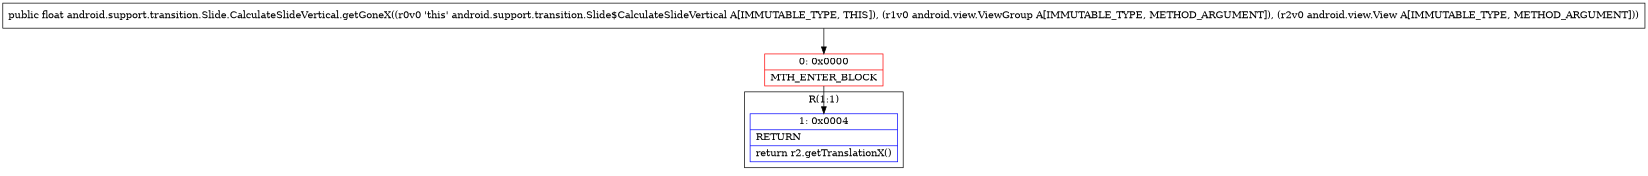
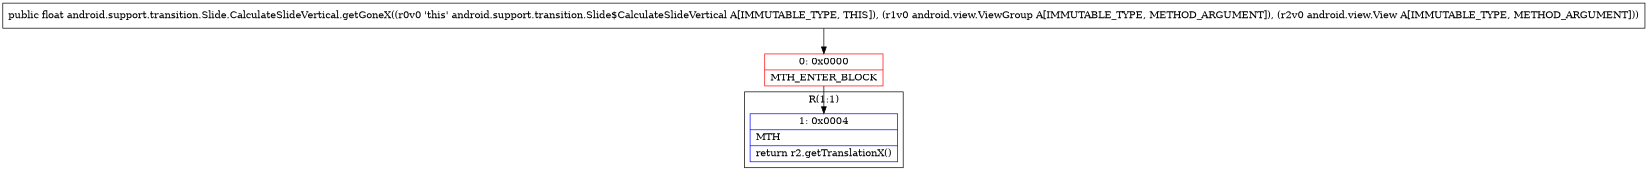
node "1: 0x0004": text "RETURN" -> "MTH"
